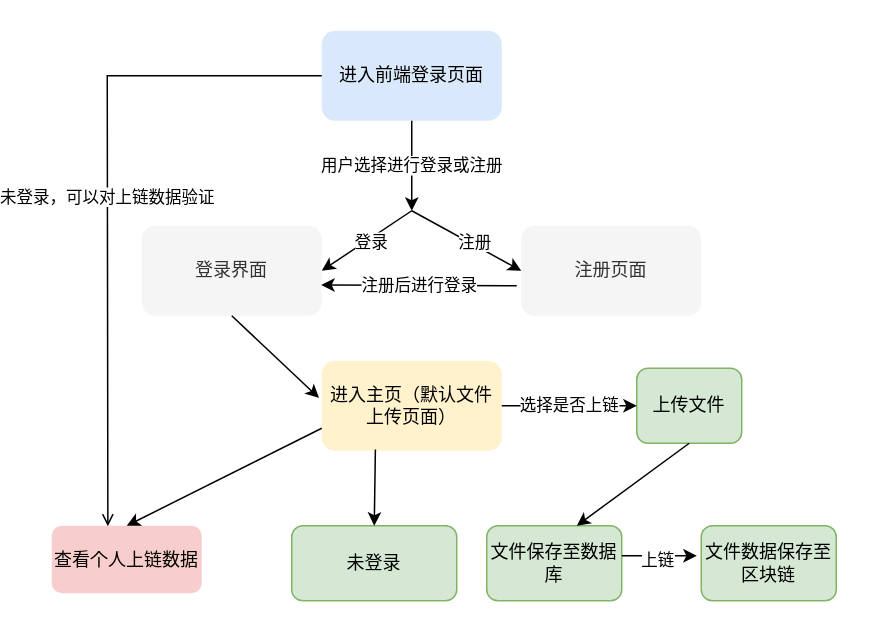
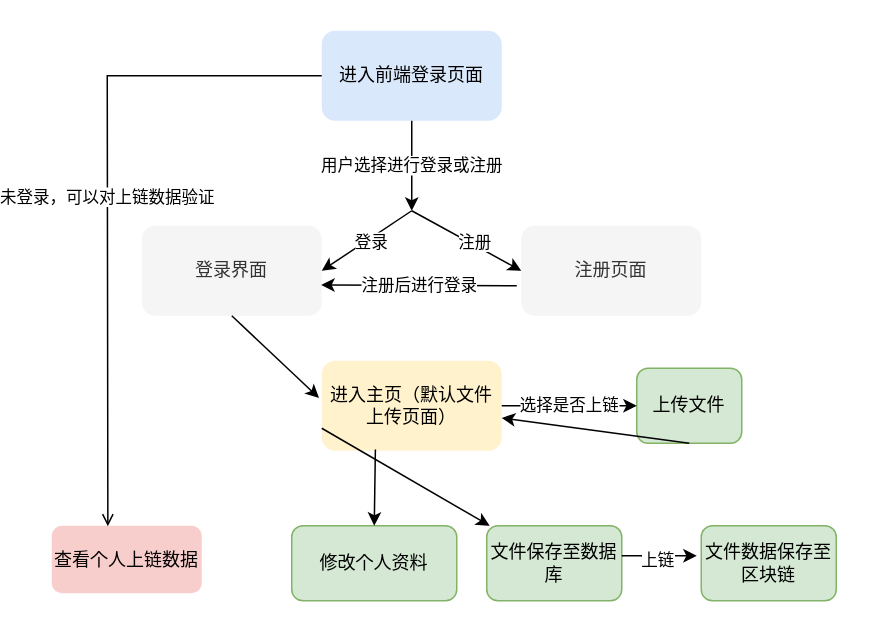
edge "进入主页（默认文件上传页面）" -> "查看个人上链数据": now "进入主页（默认文件上传页面）" -> "文件保存至数据库"
edge "上传文件" -> "文件保存至数据库": now "上传文件" -> "进入主页（默认文件上传页面）"
node "未登录": label "未登录" -> "修改个人资料"
